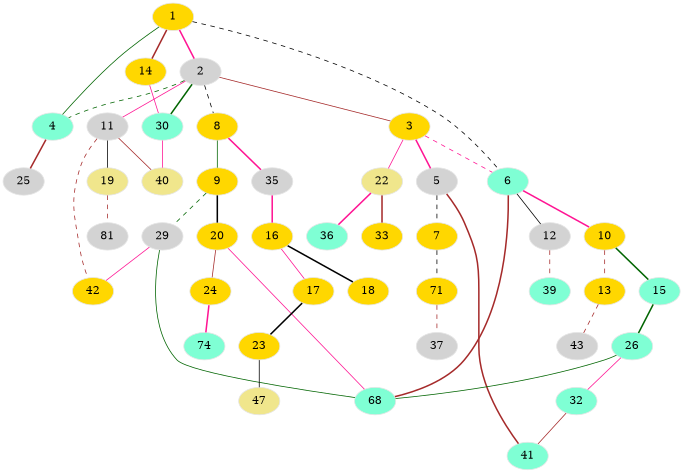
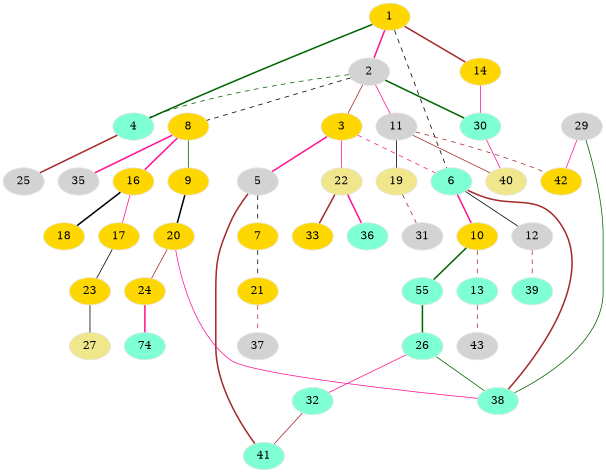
edge "1" -- "4": style solid -> bold
edge "9" -- "29": removed
edge "35" -- "16": now "8" -- "16"
node "81": label "81" -> "31"
node "71": label "71" -> "21"
node "13": fillcolor gold -> aquamarine
node "15": label "15" -> "55"
edge "17" -- "23": style bold -> solid
node "47": label "47" -> "27"
node "68": label "68" -> "38"
